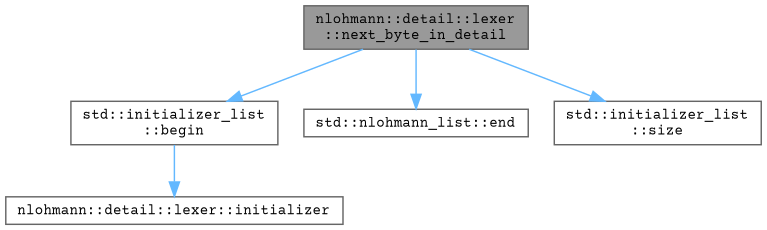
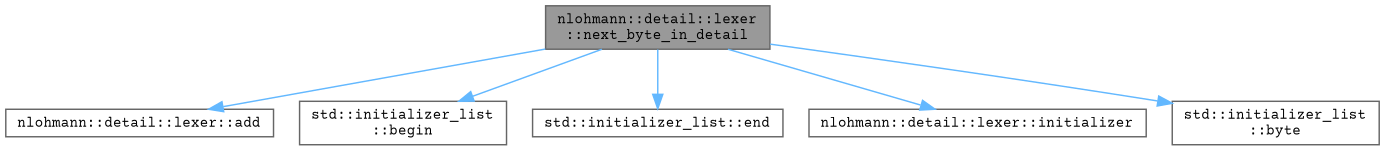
node "nlohmann::detail::lexer::add": added
node "std::nlohmann_list::end": label "std::nlohmann_list::end" -> "std::initializer_list::end"
node "std::initializer_list ::size": label "std::initializer_list ::size" -> "std::initializer_list ::byte"
edge "std::initializer_list ::begin" -> "nlohmann::detail::lexer::initializer": now "nlohmann::detail::lexer ::next_byte_in_detail" -> "nlohmann::detail::lexer::initializer"
